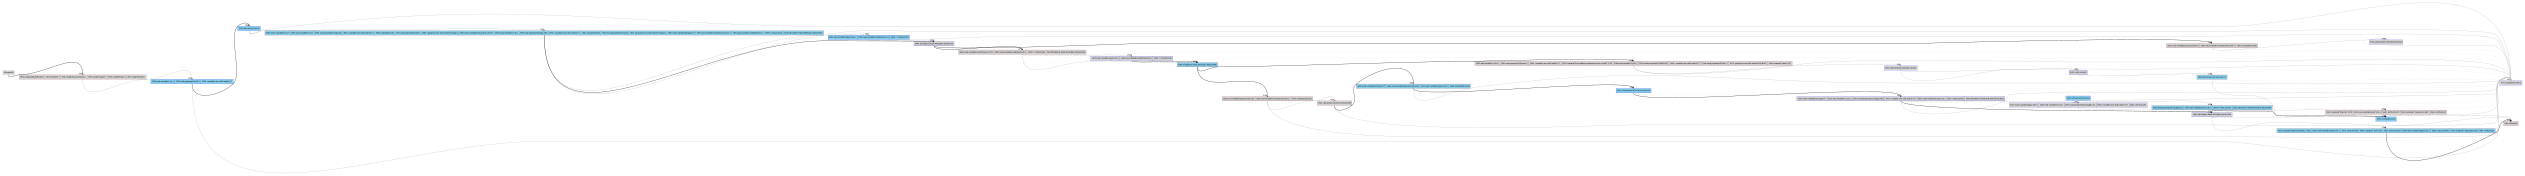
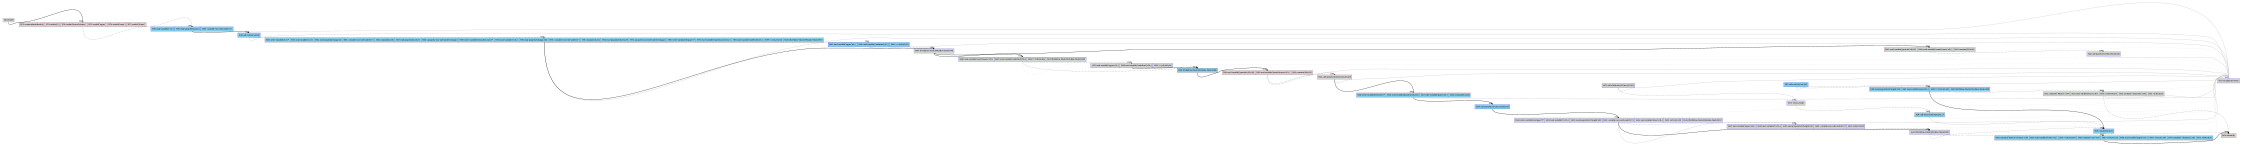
node "5608: read-variable['exactOrLower',v17,-]": color brown -> blue
node "5634: read-variable['r',v20,-]": removed
